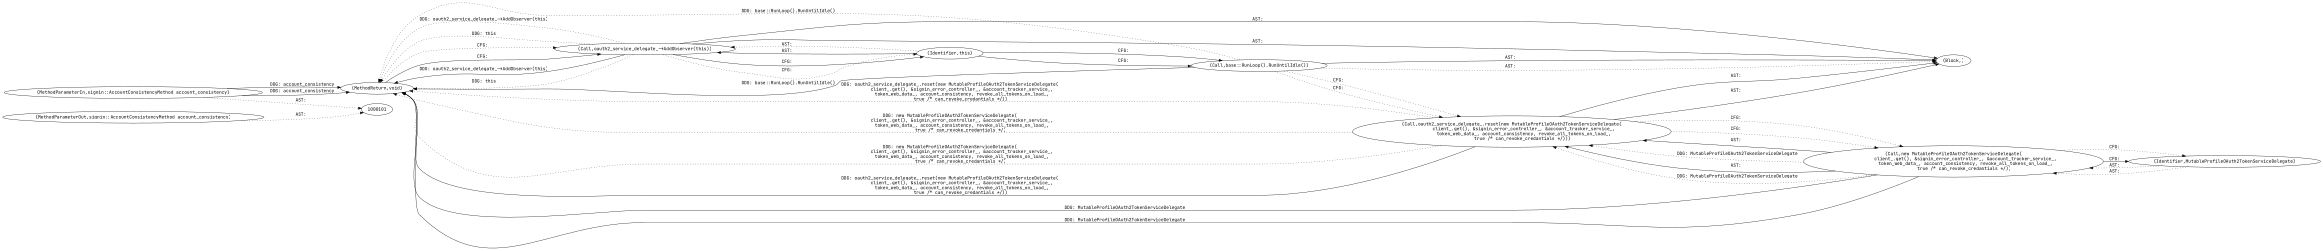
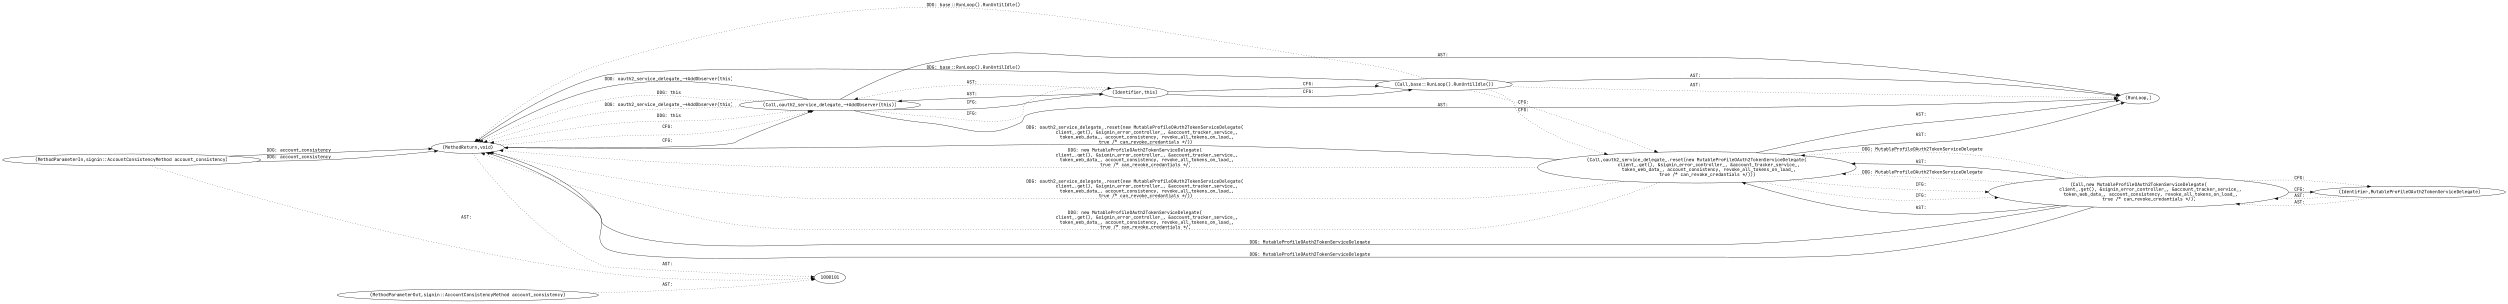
node "(Block,)": label "(Block,)" -> "(RunLoop,)"
edge "(MethodReturn,void)" -> "1000101": added, label "AST:"
